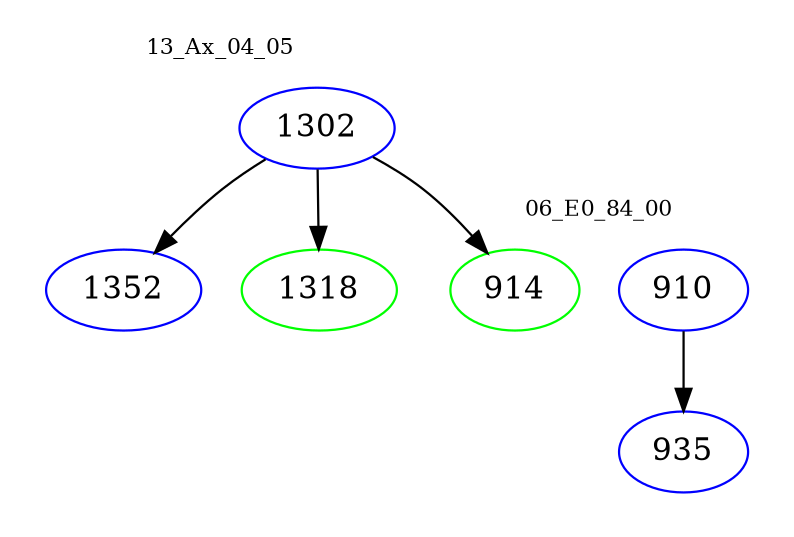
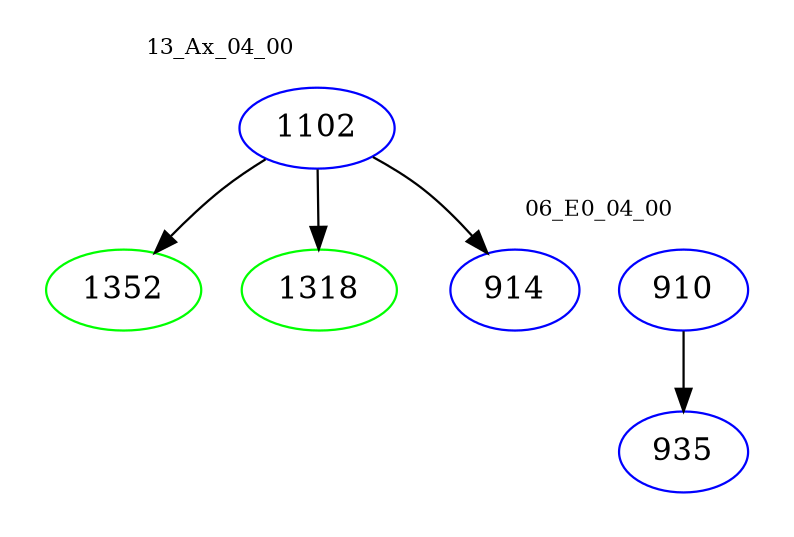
cluster "13_Ax_04_05": label "13_Ax_04_05" -> "13_Ax_04_00"
node "1302": label "1302" -> "1102"
cluster "06_E0_84_00": label "06_E0_84_00" -> "06_E0_04_00"
node "1352": color blue -> green
node "914": color green -> blue
